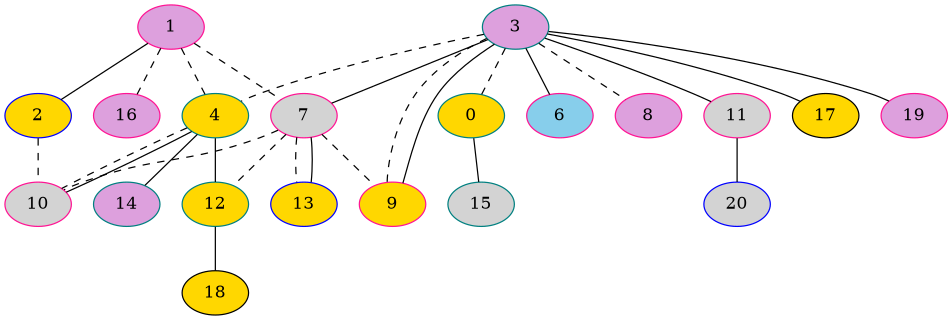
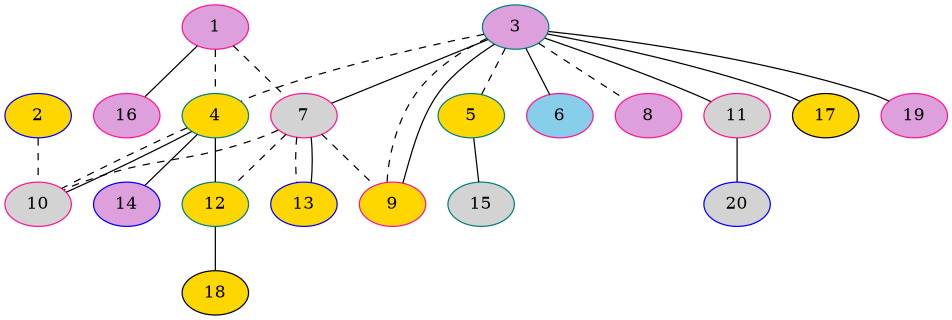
edge "1" -- "2": removed
edge "1" -- "16": style dashed -> solid
node "0": label "0" -> "5"
node "14": color teal -> blue
